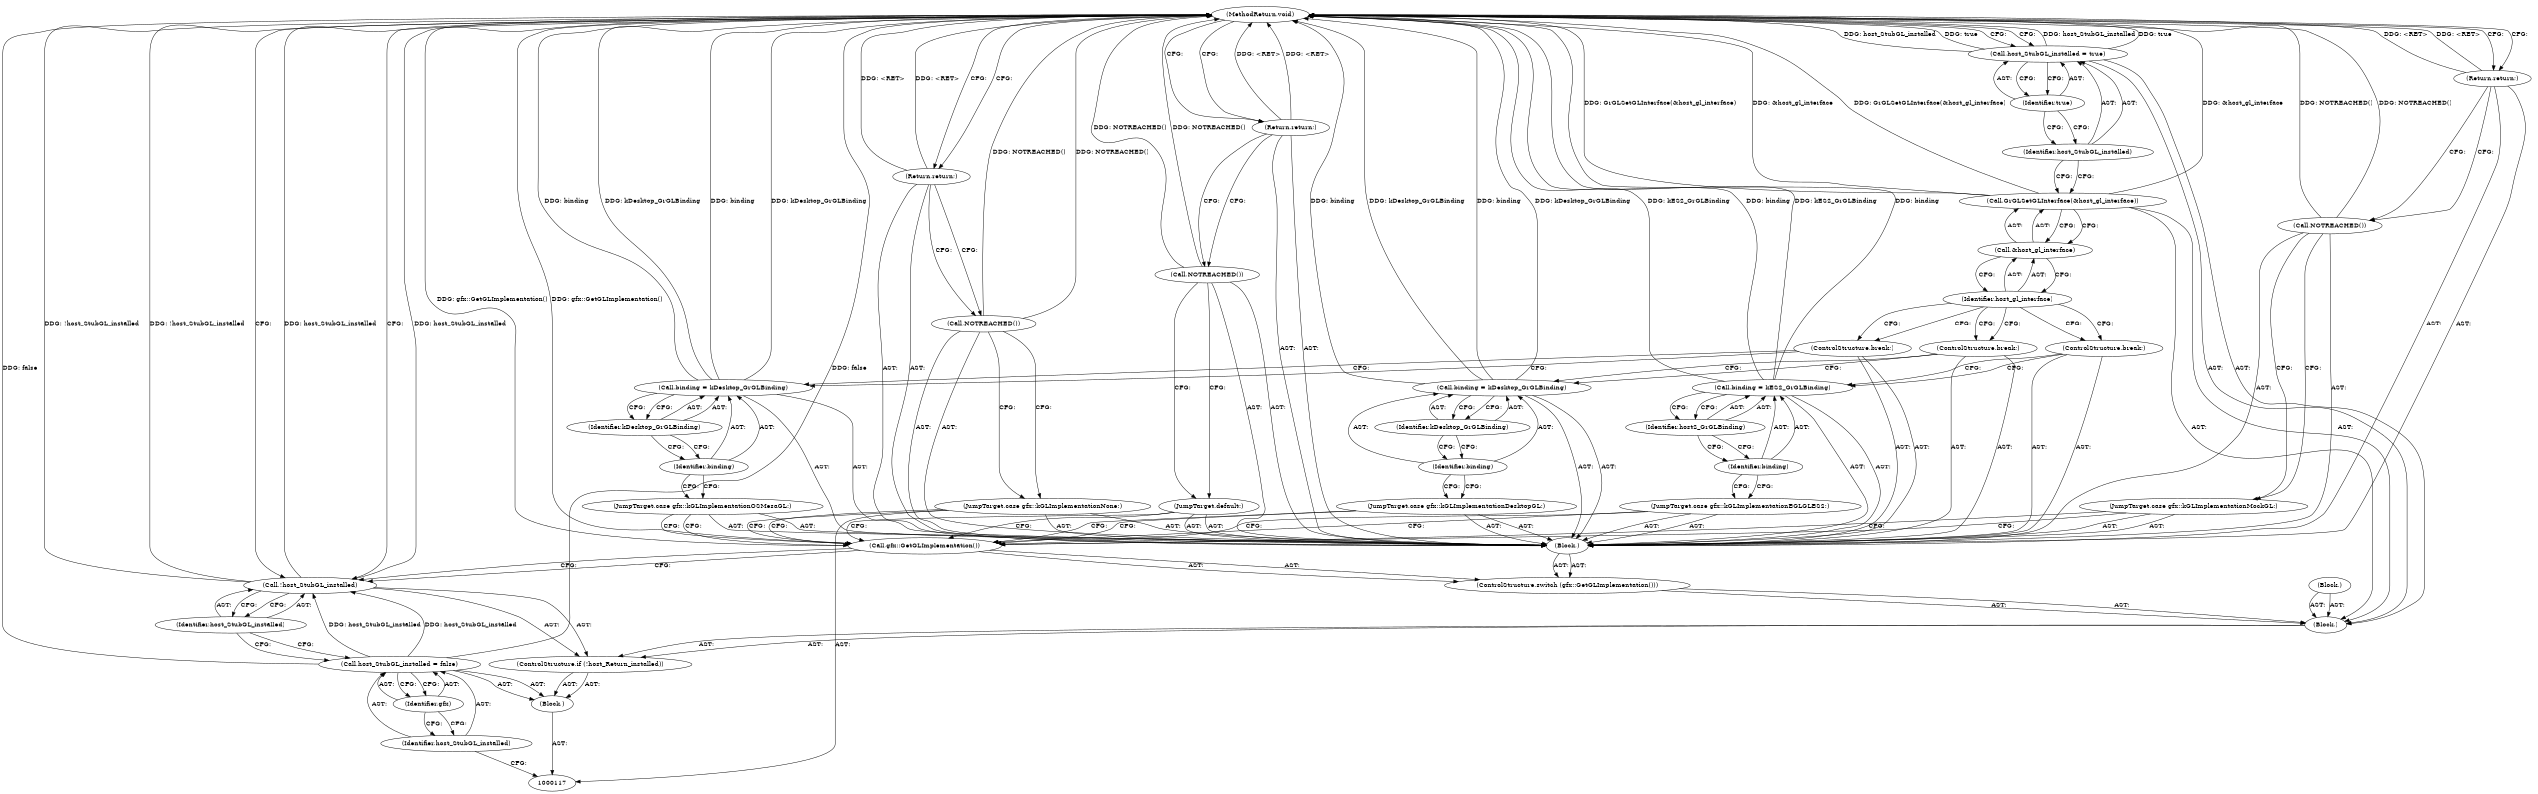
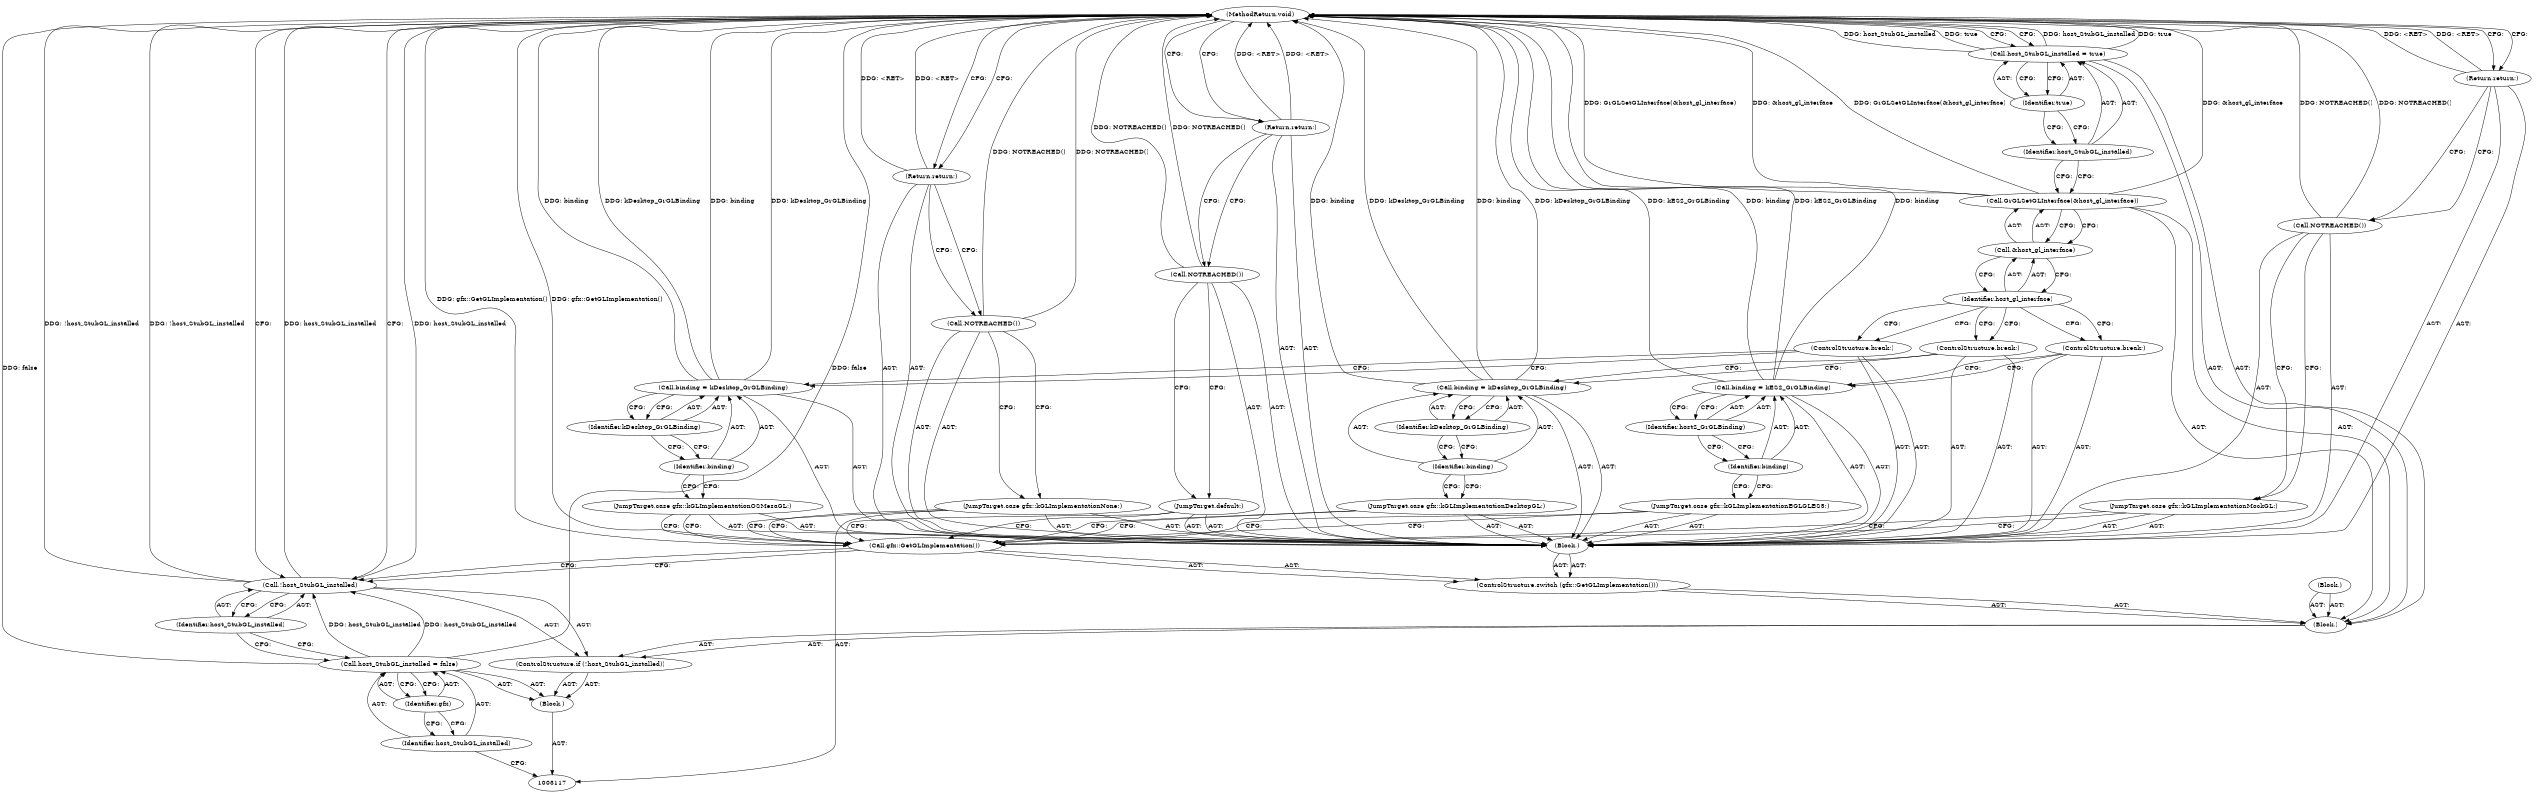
node "(JumpTarget,case gfx::kGLImplementationEGLGLES2:)": label "(JumpTarget,case gfx::kGLImplementationEGLGLES2:)" -> "(JumpTarget,case gfx::kGLImplementationEGLGLES5:)"
node "(ControlStructure,if (!host_Return_installed))": label "(ControlStructure,if (!host_Return_installed))" -> "(ControlStructure,if (!host_StubGL_installed))"
node "1000117": label "1000117" -> "1003117"
